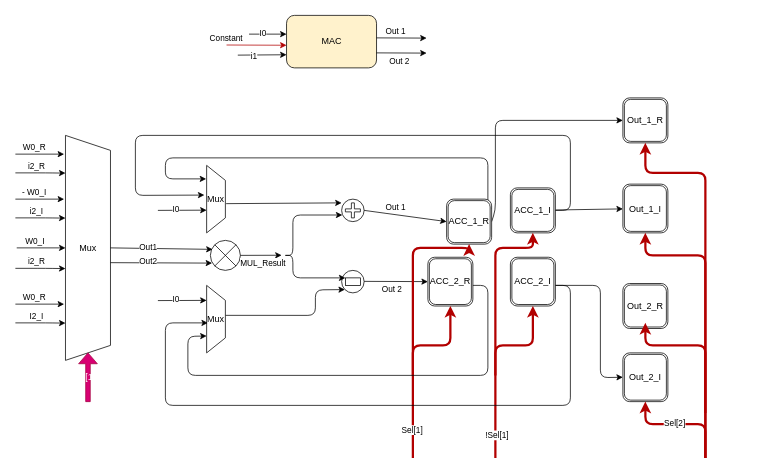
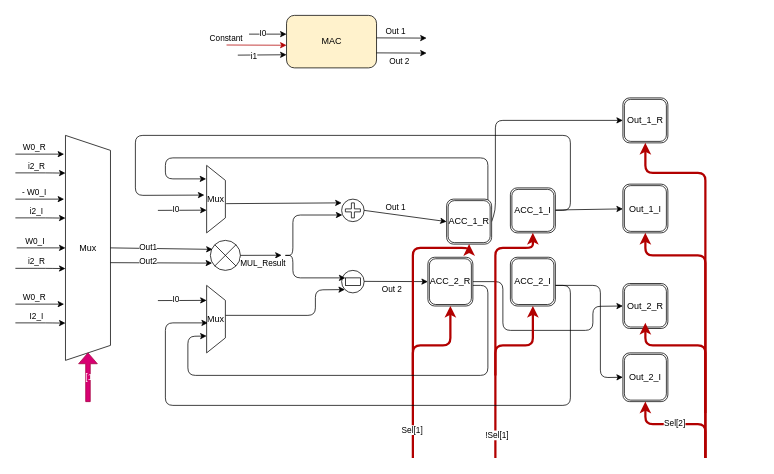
edge "ACC_2_R" -> "Out_2_R": added
